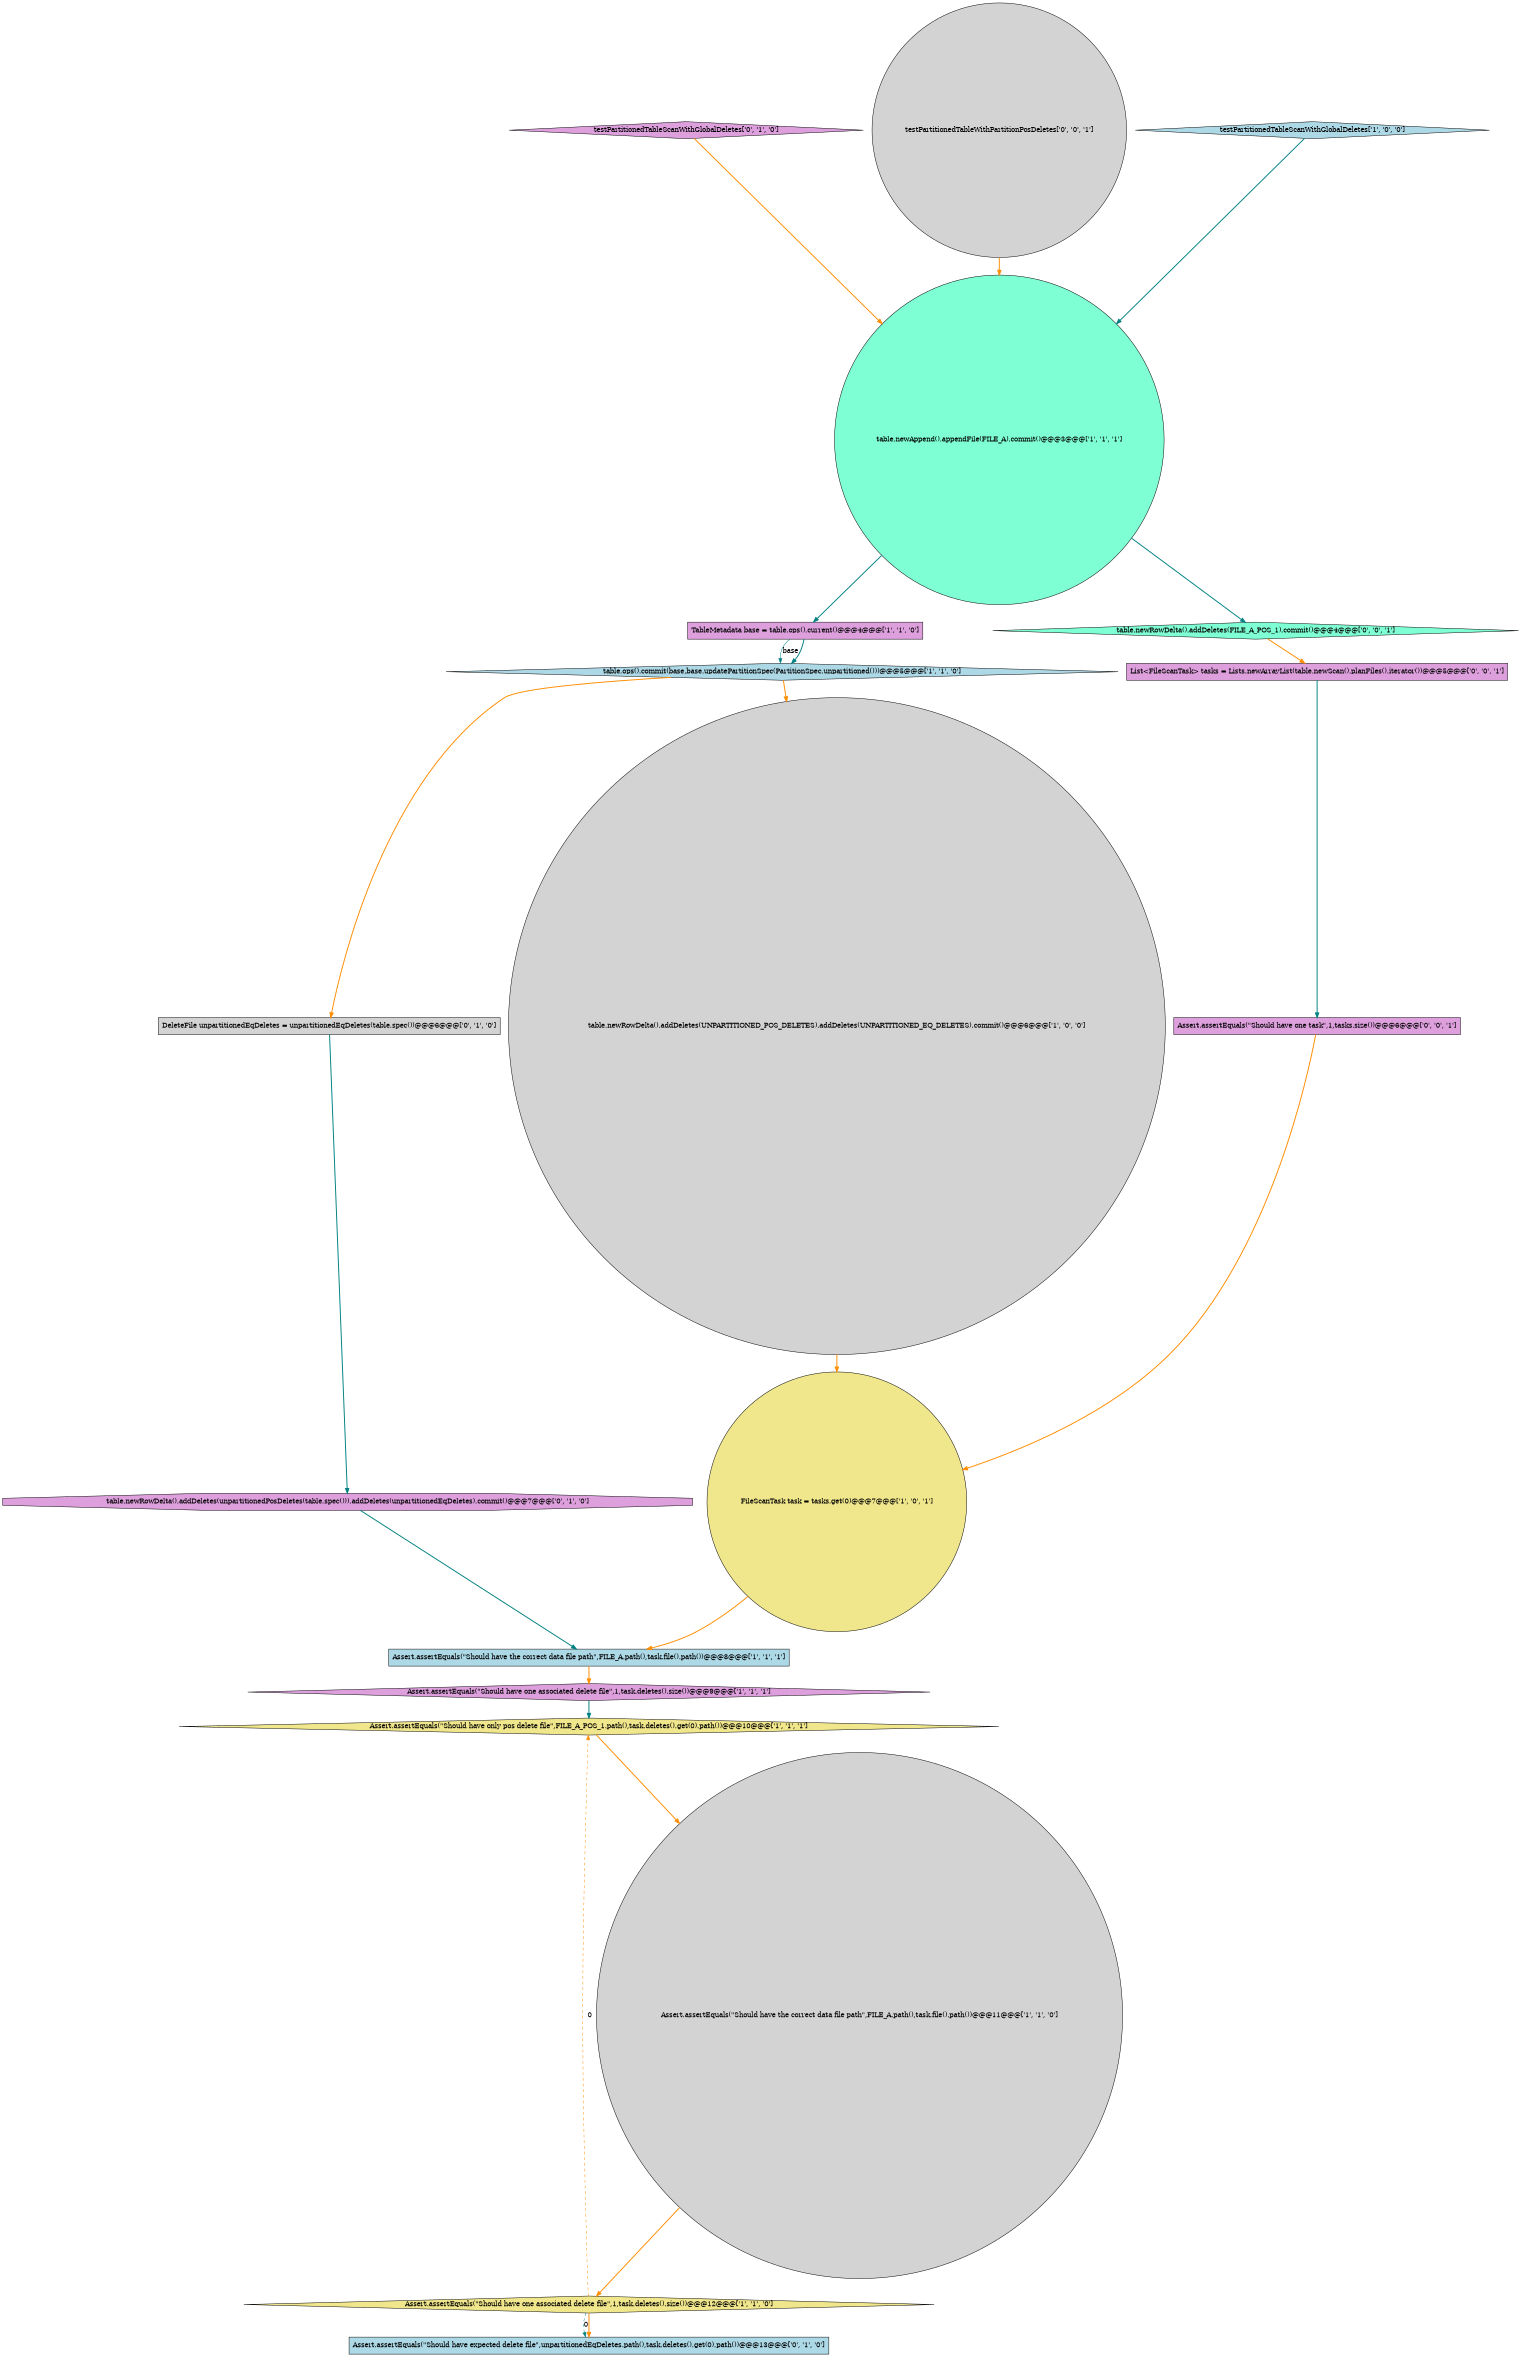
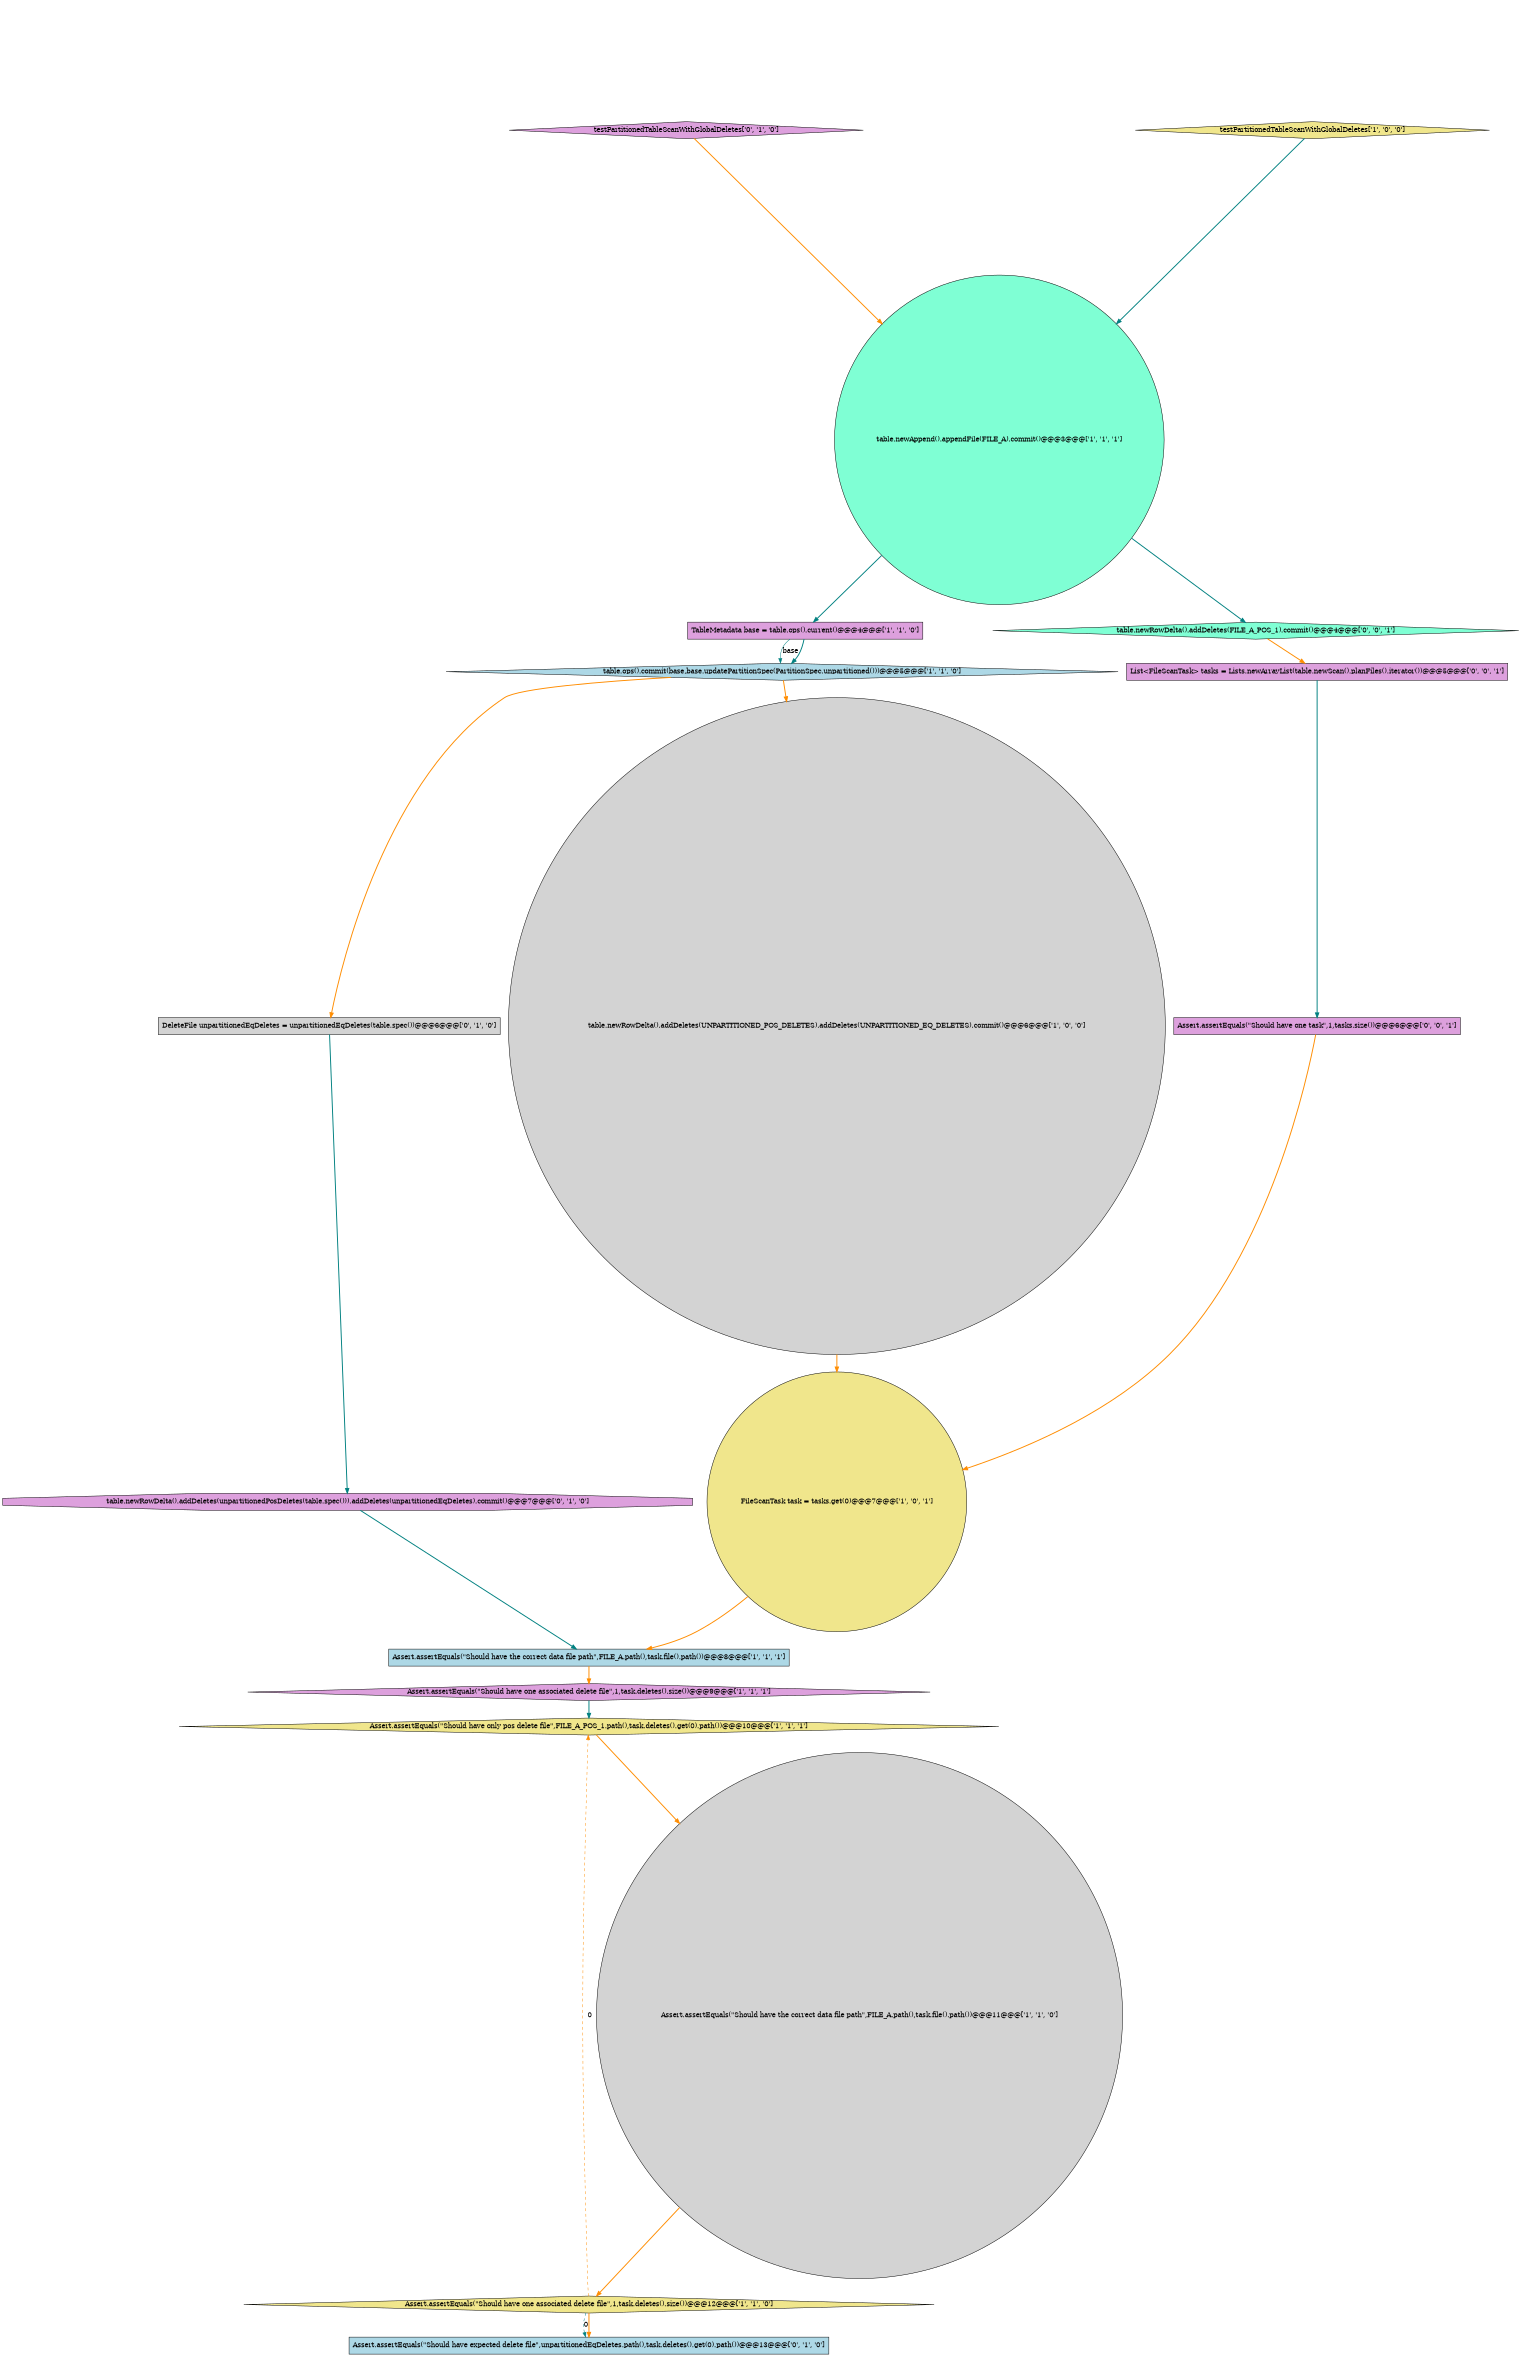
node "testPartitionedTableWithPartitionPosDeletes['0', '0', '1']": removed
node "testPartitionedTableScanWithGlobalDeletes['1', '0', '0']": fillcolor lightblue -> khaki
